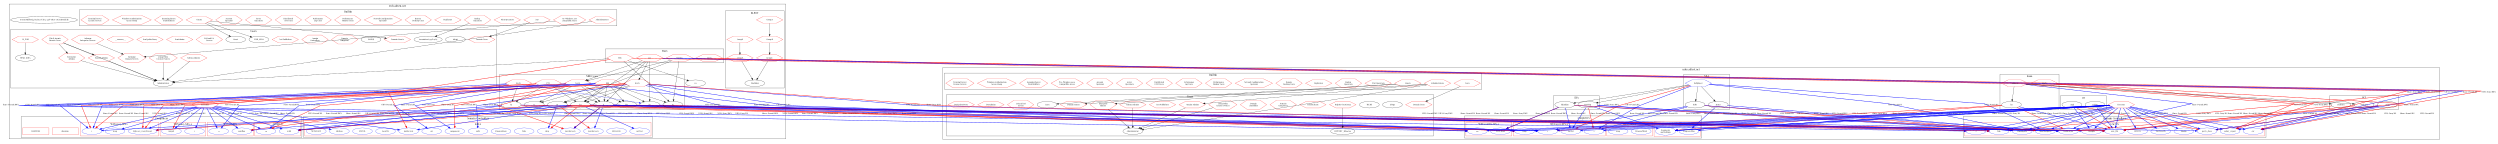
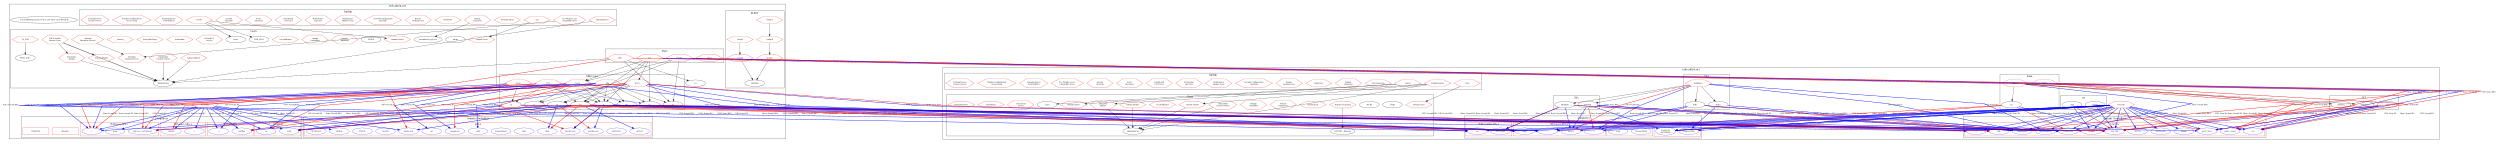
node "ballplayer": color blue -> red
